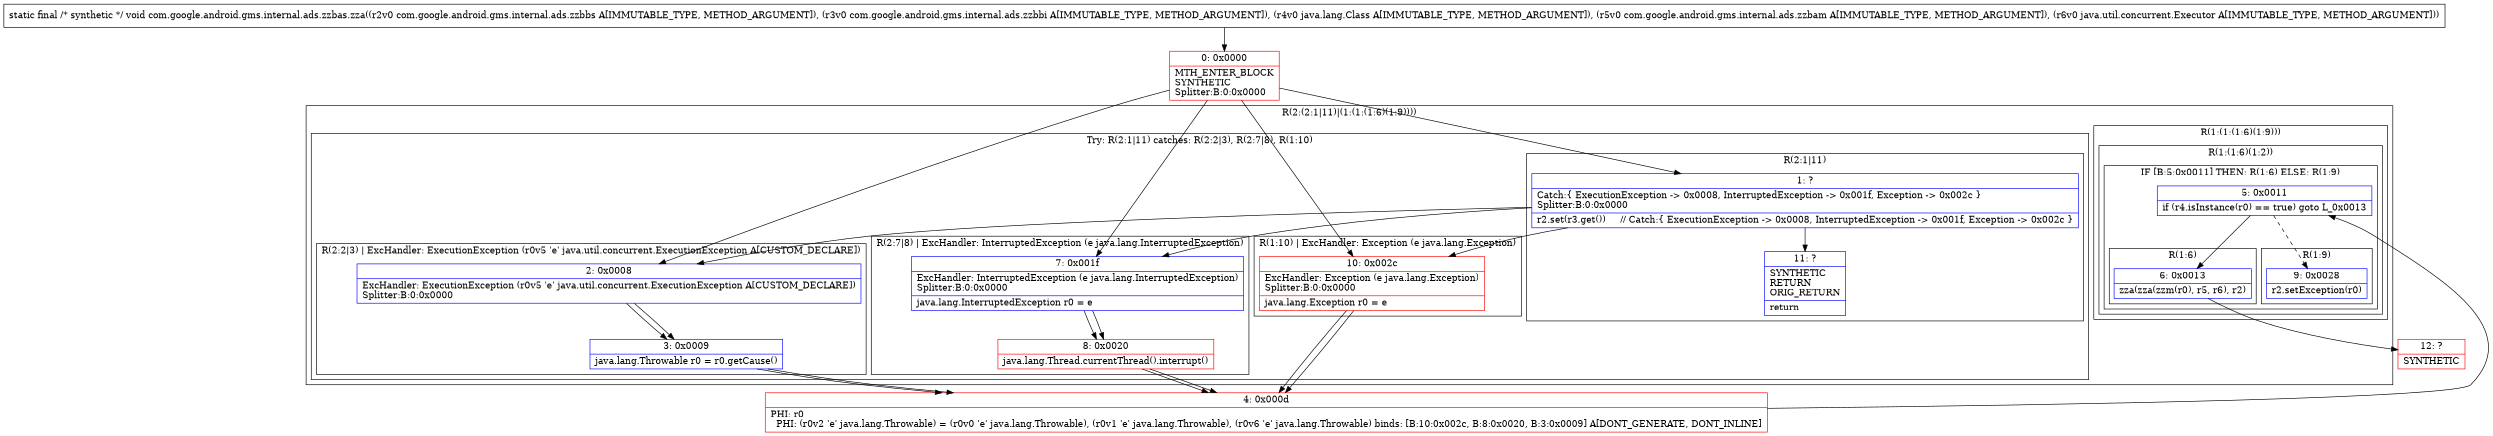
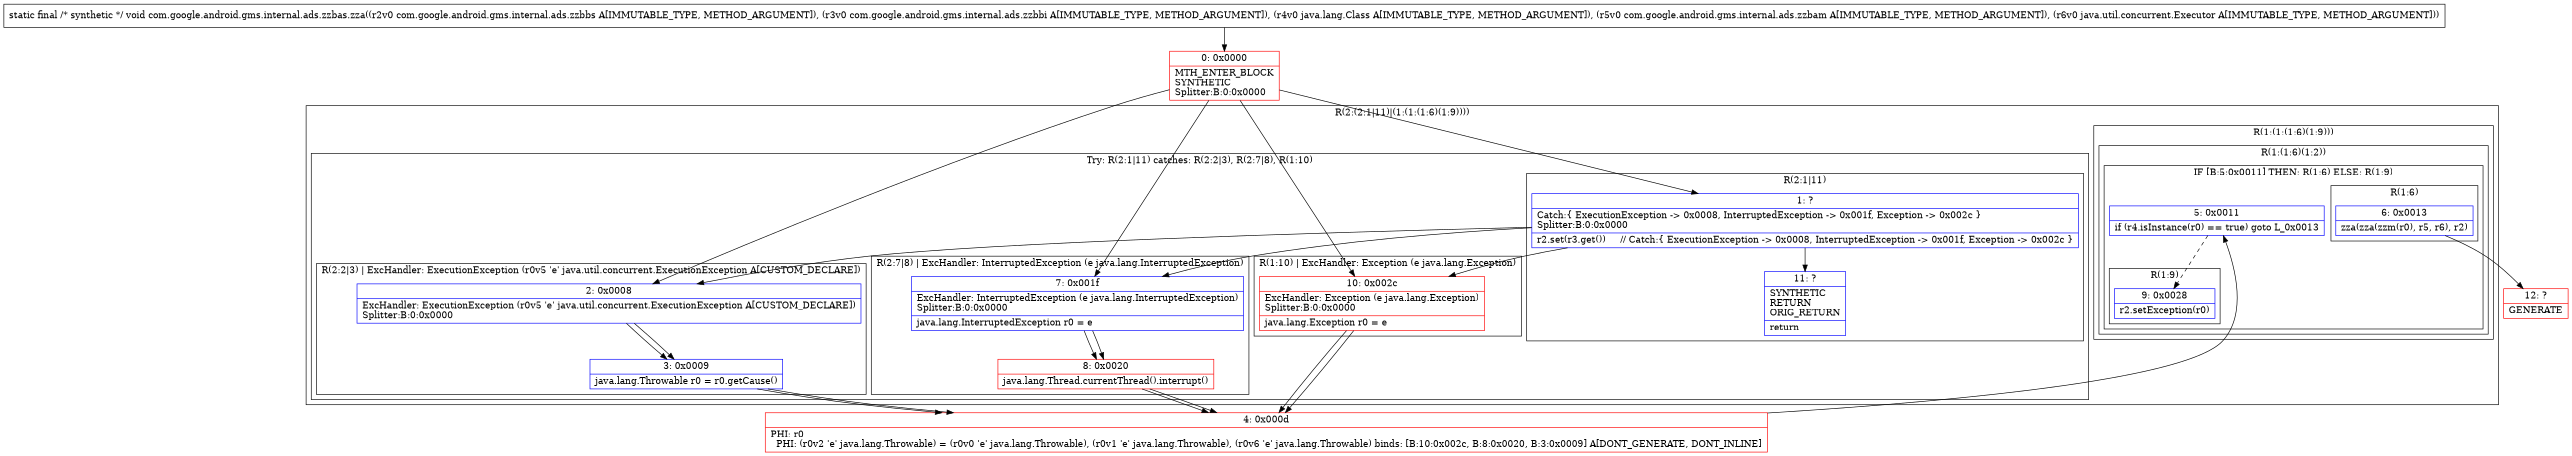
edge "5: 0x0011" -> "6: 0x0013": removed
node "12: ?": text "SYNTHETIC" -> "GENERATE"
